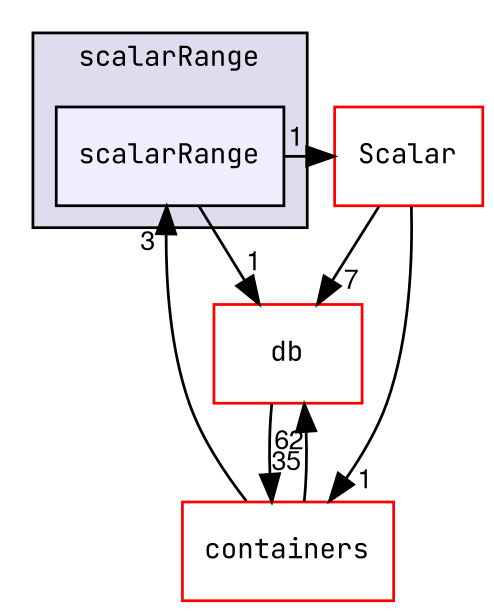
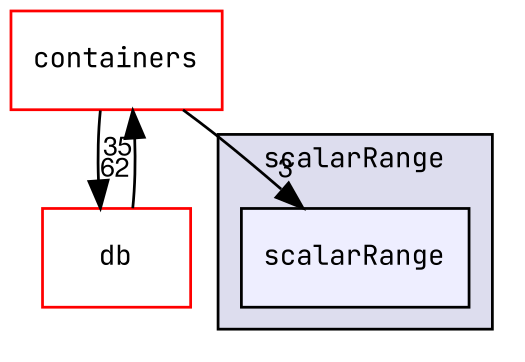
node "Scalar": removed
edge "scalarRange" -> "db": removed
